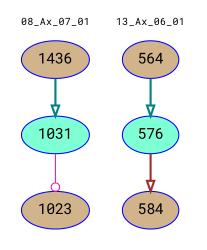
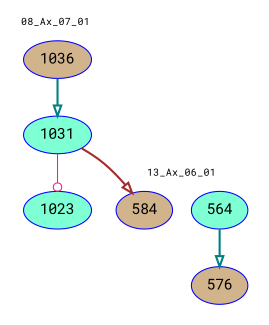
node "1436": label "1436" -> "1036"
node "564": fillcolor tan -> aquamarine
node "576": fillcolor aquamarine -> tan
edge "576" -> "584": now "1031" -> "584"
node "1023": fillcolor tan -> aquamarine
